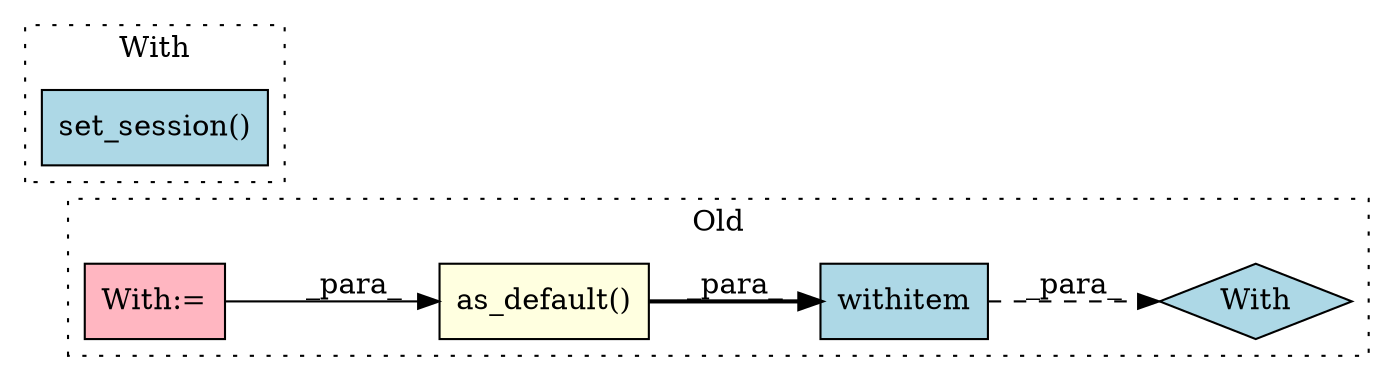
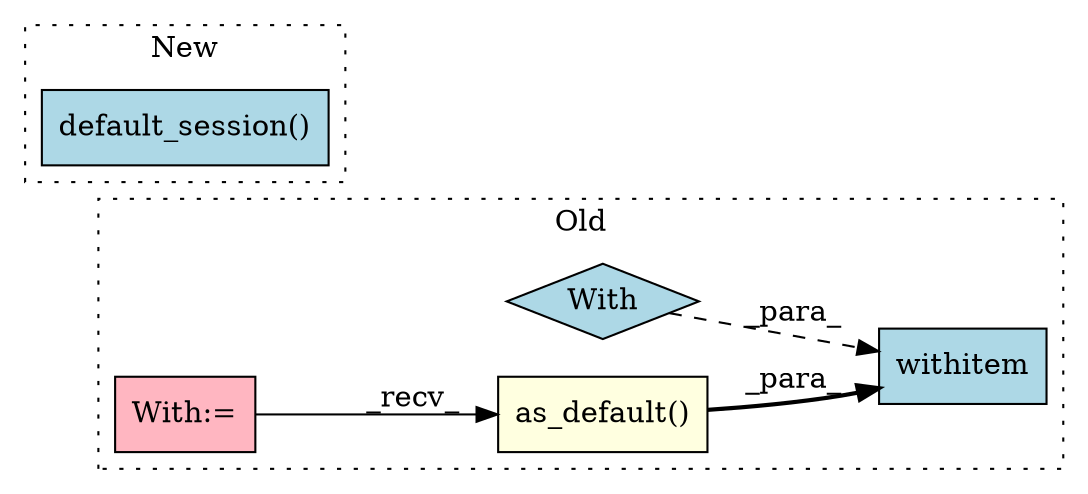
cluster "With": label "With" -> "New"
node "set_session()": label "set_session()" -> "default_session()"
edge "With:=" -> "as_default()": label "_para_" -> "_recv_"
edge "withitem" -> "With": reversed
